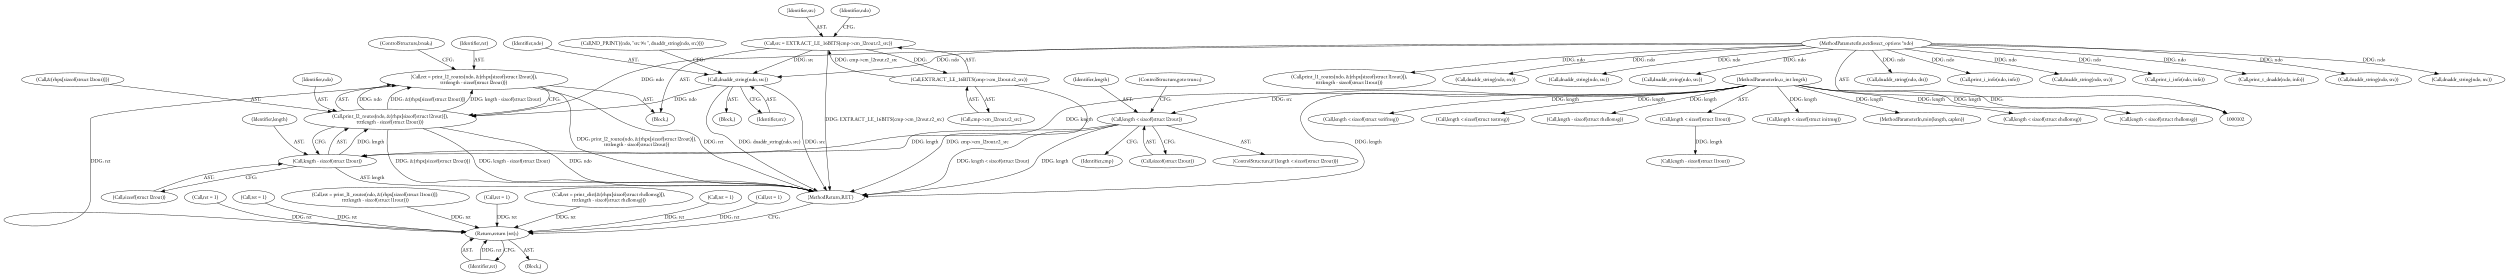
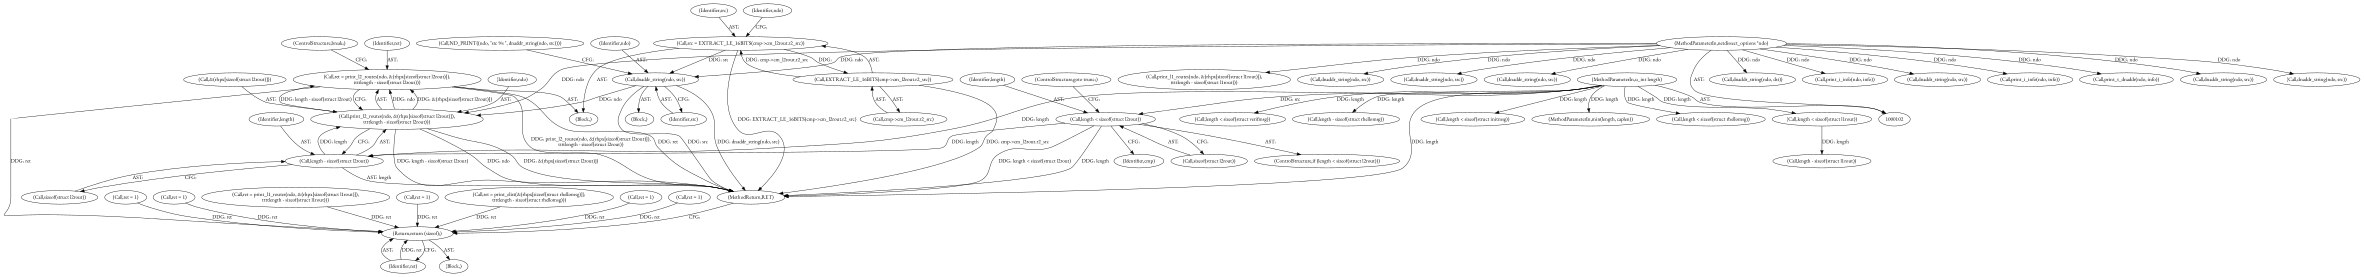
edge "(MethodParameterIn,u_int length)" -> "(Call,length < sizeof(struct l1rout))": label "AST: " -> "DDG: length"
edge "(MethodParameterIn,u_int length)" -> "1000102": label "DDG: " -> "AST: "
node "(Call,length < sizeof(struct testmsg))": removed
node "(Call,length < sizeof(struct ehellomsg))": removed
node "(Return,return (ret);)": label "(Return,return (ret);)" -> "(Return,return (sizeof);)"
